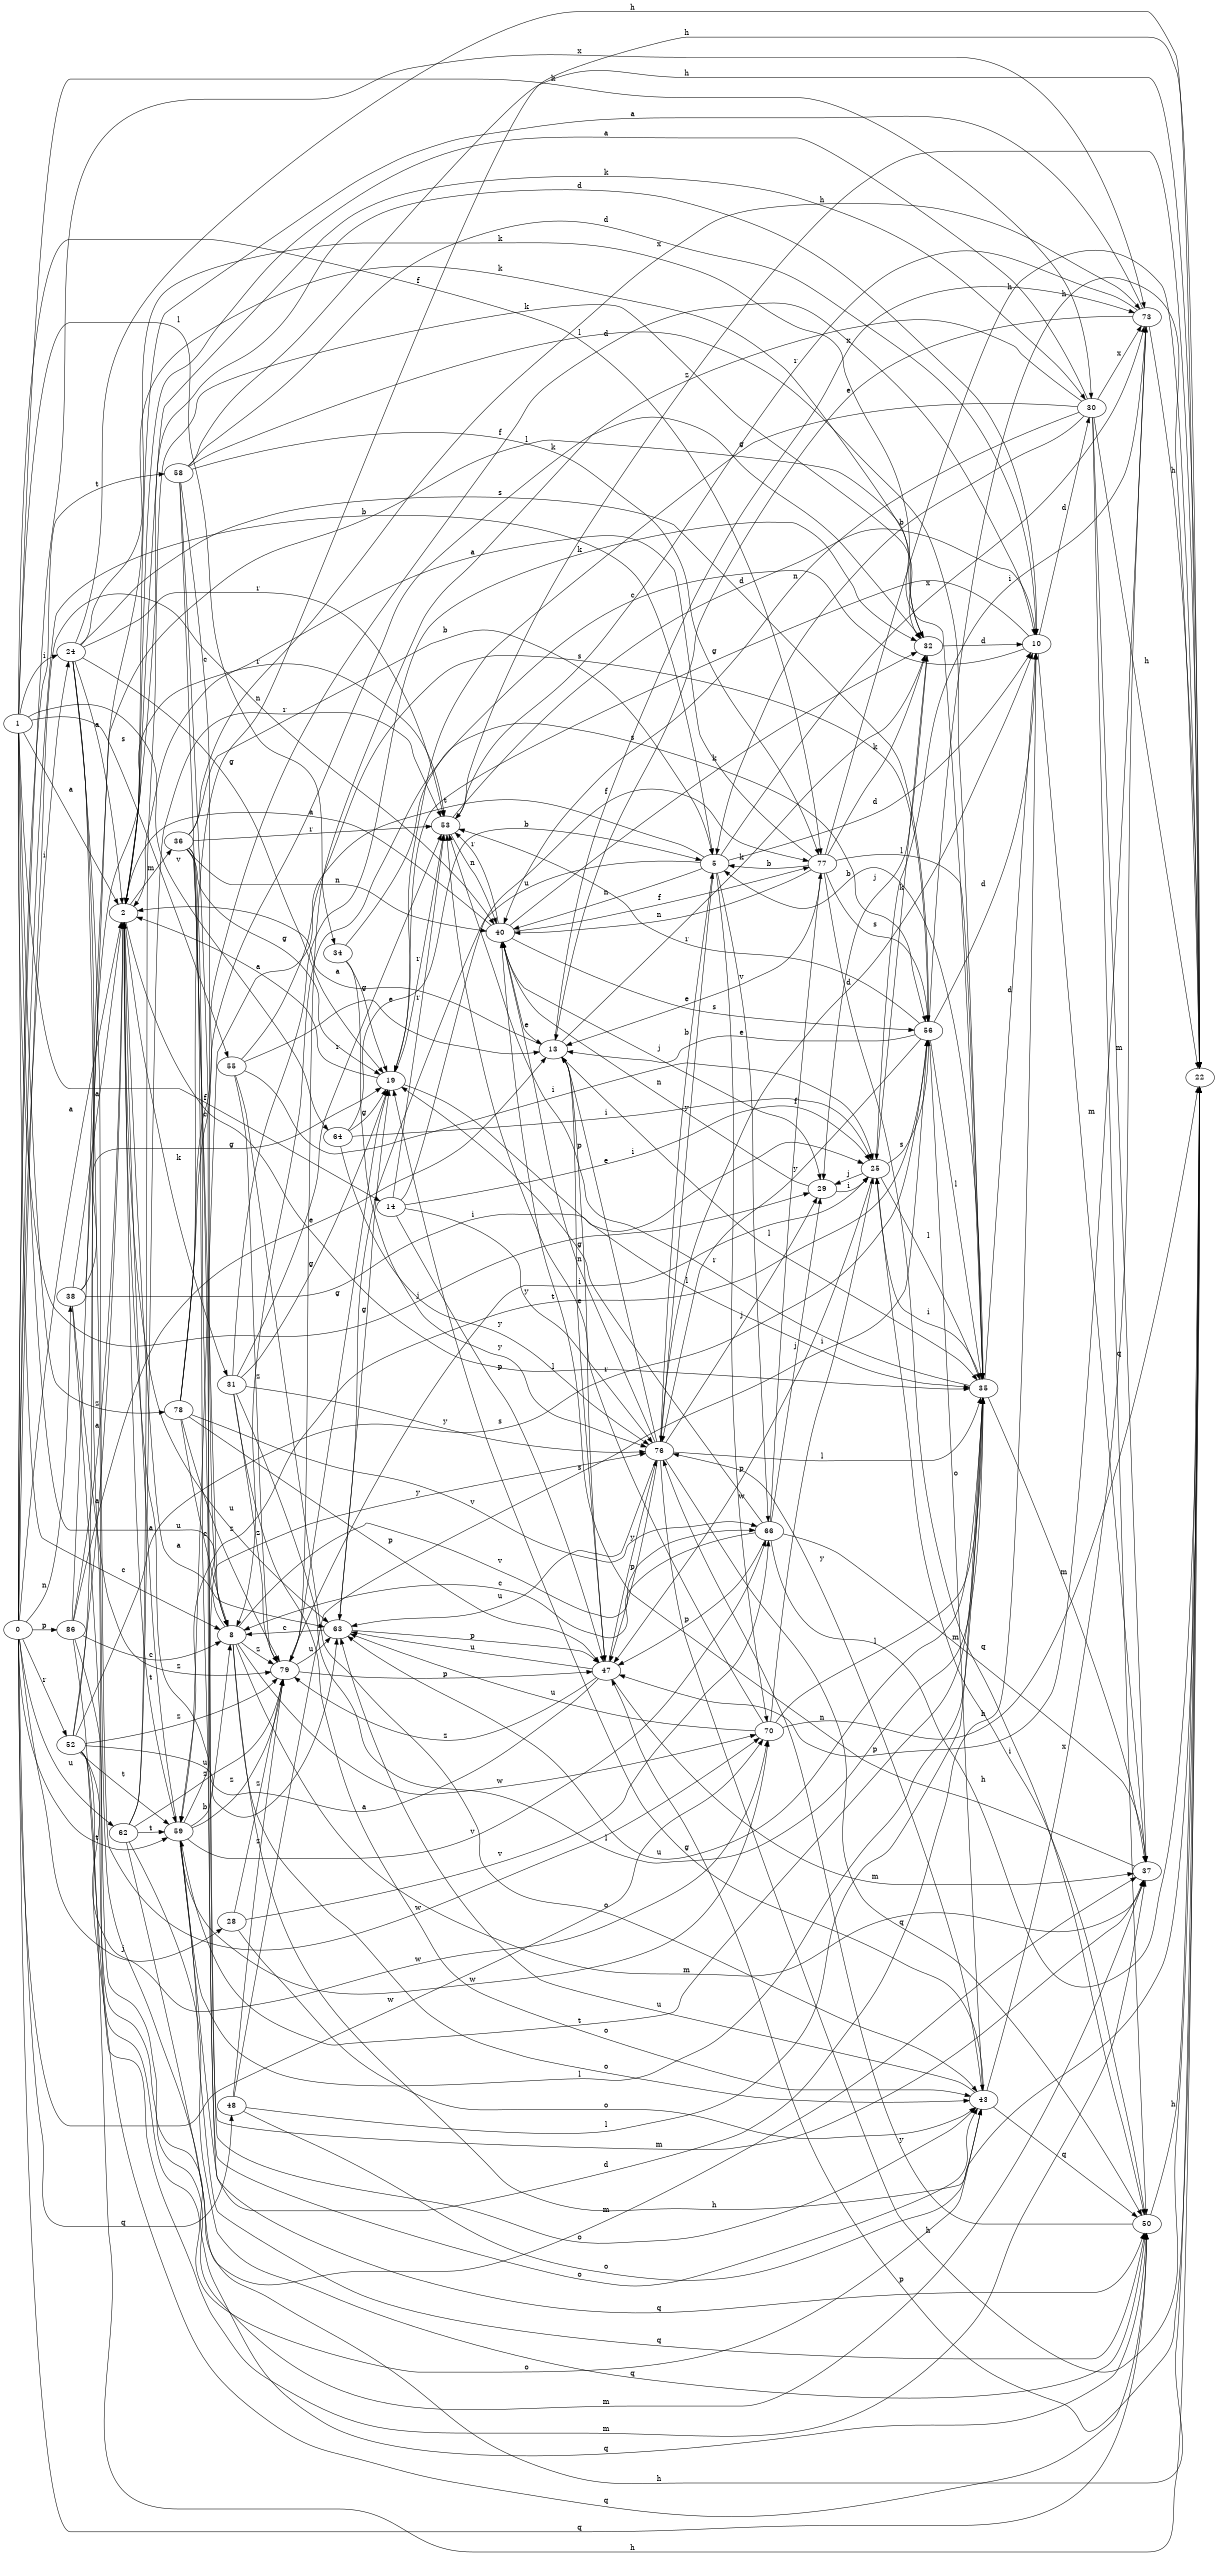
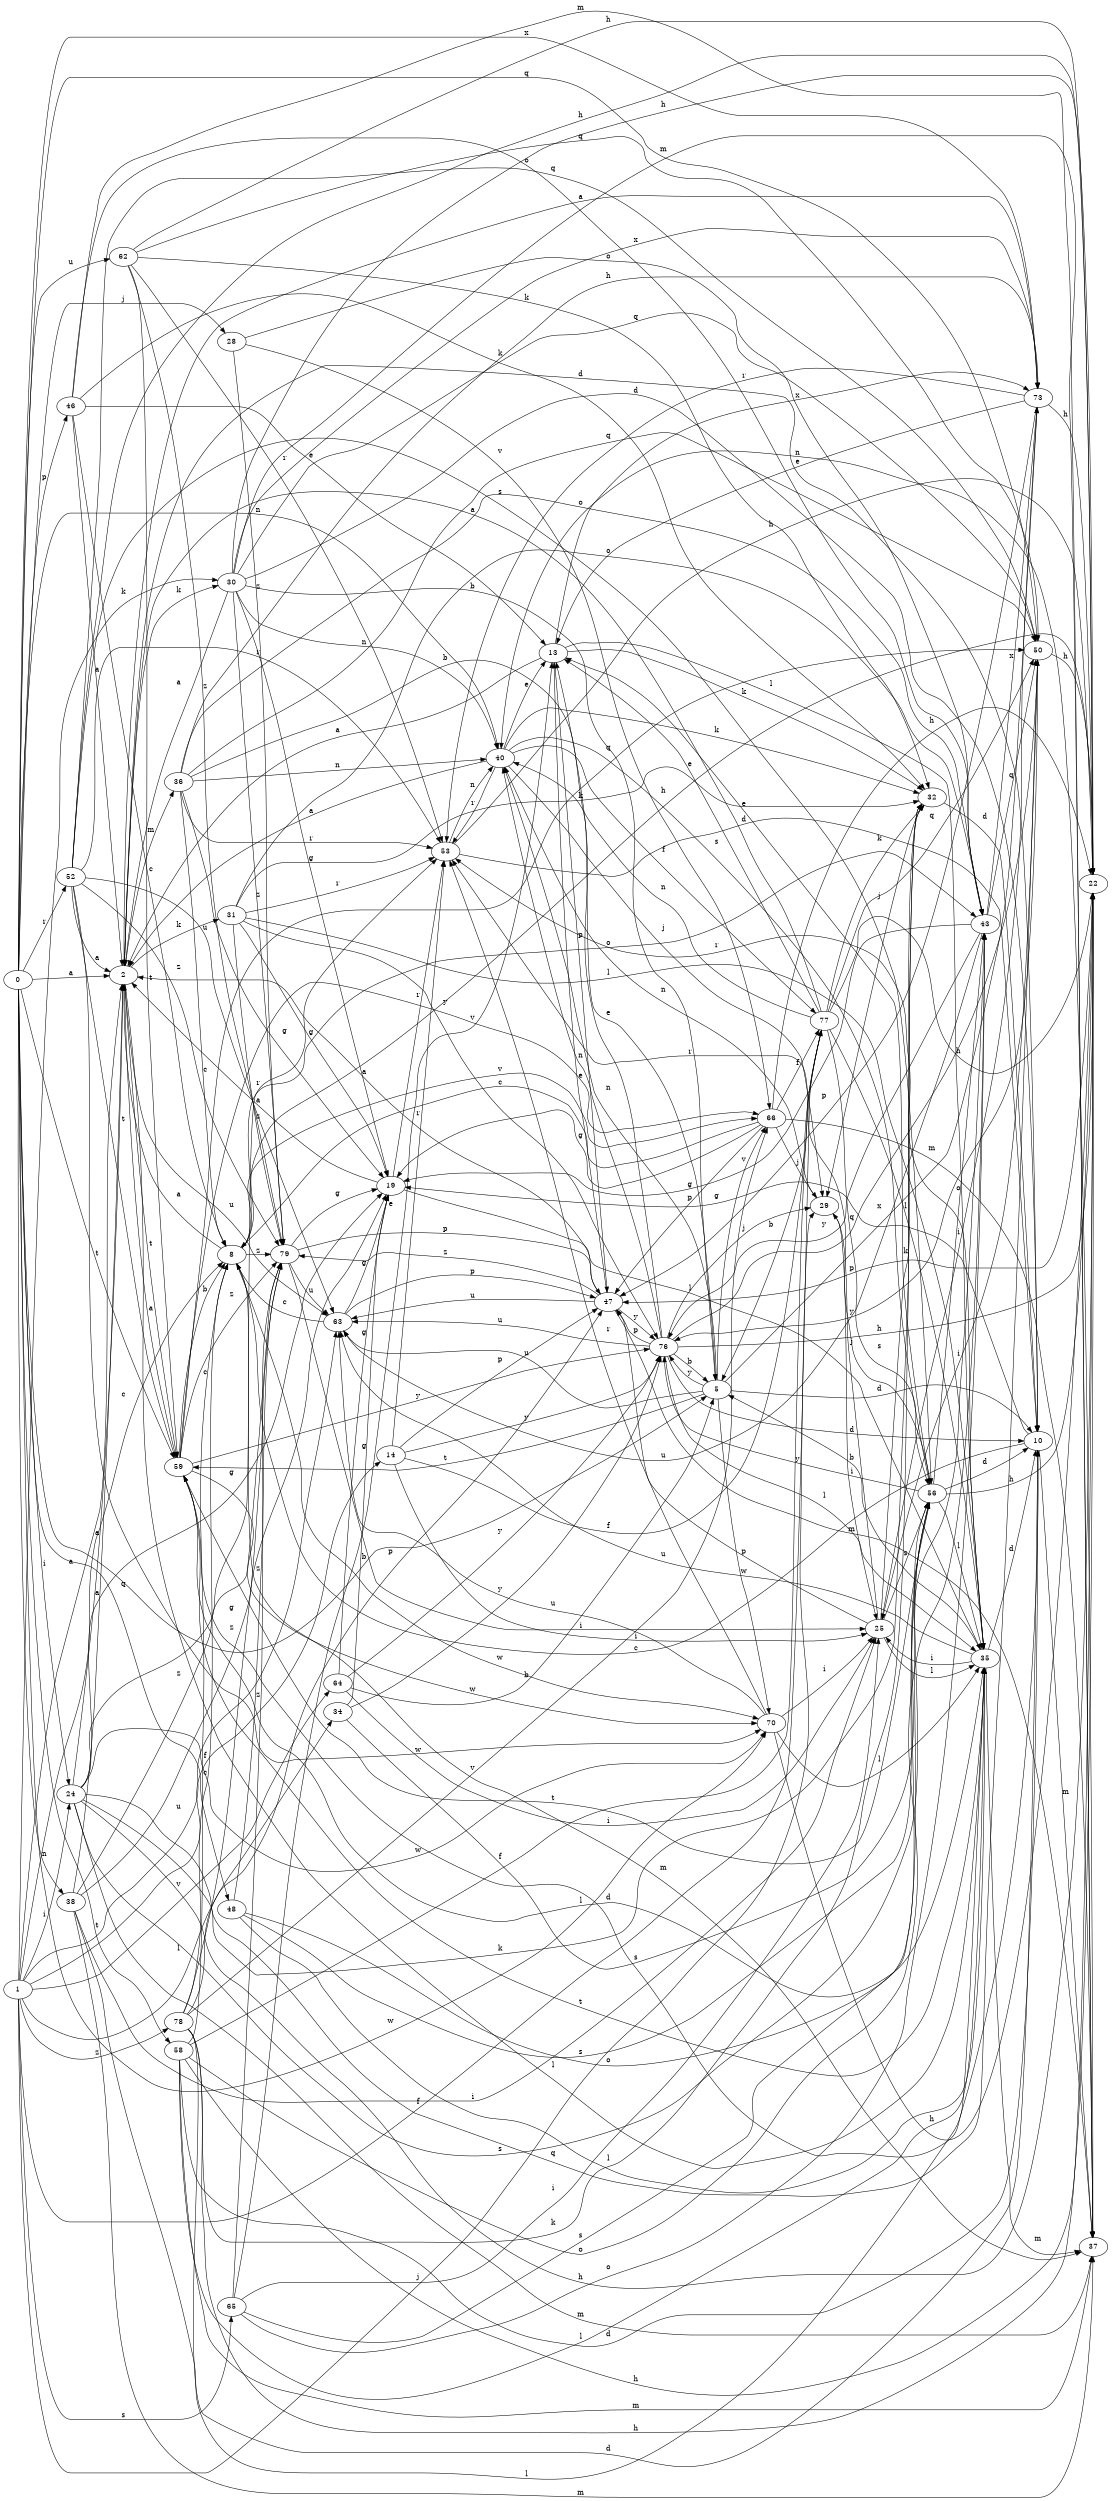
edge "36" -> "73": label "x" -> "h"
edge "10" -> "30": reversed
node "55": label "55" -> "65"
node "86": label "86" -> "46"
